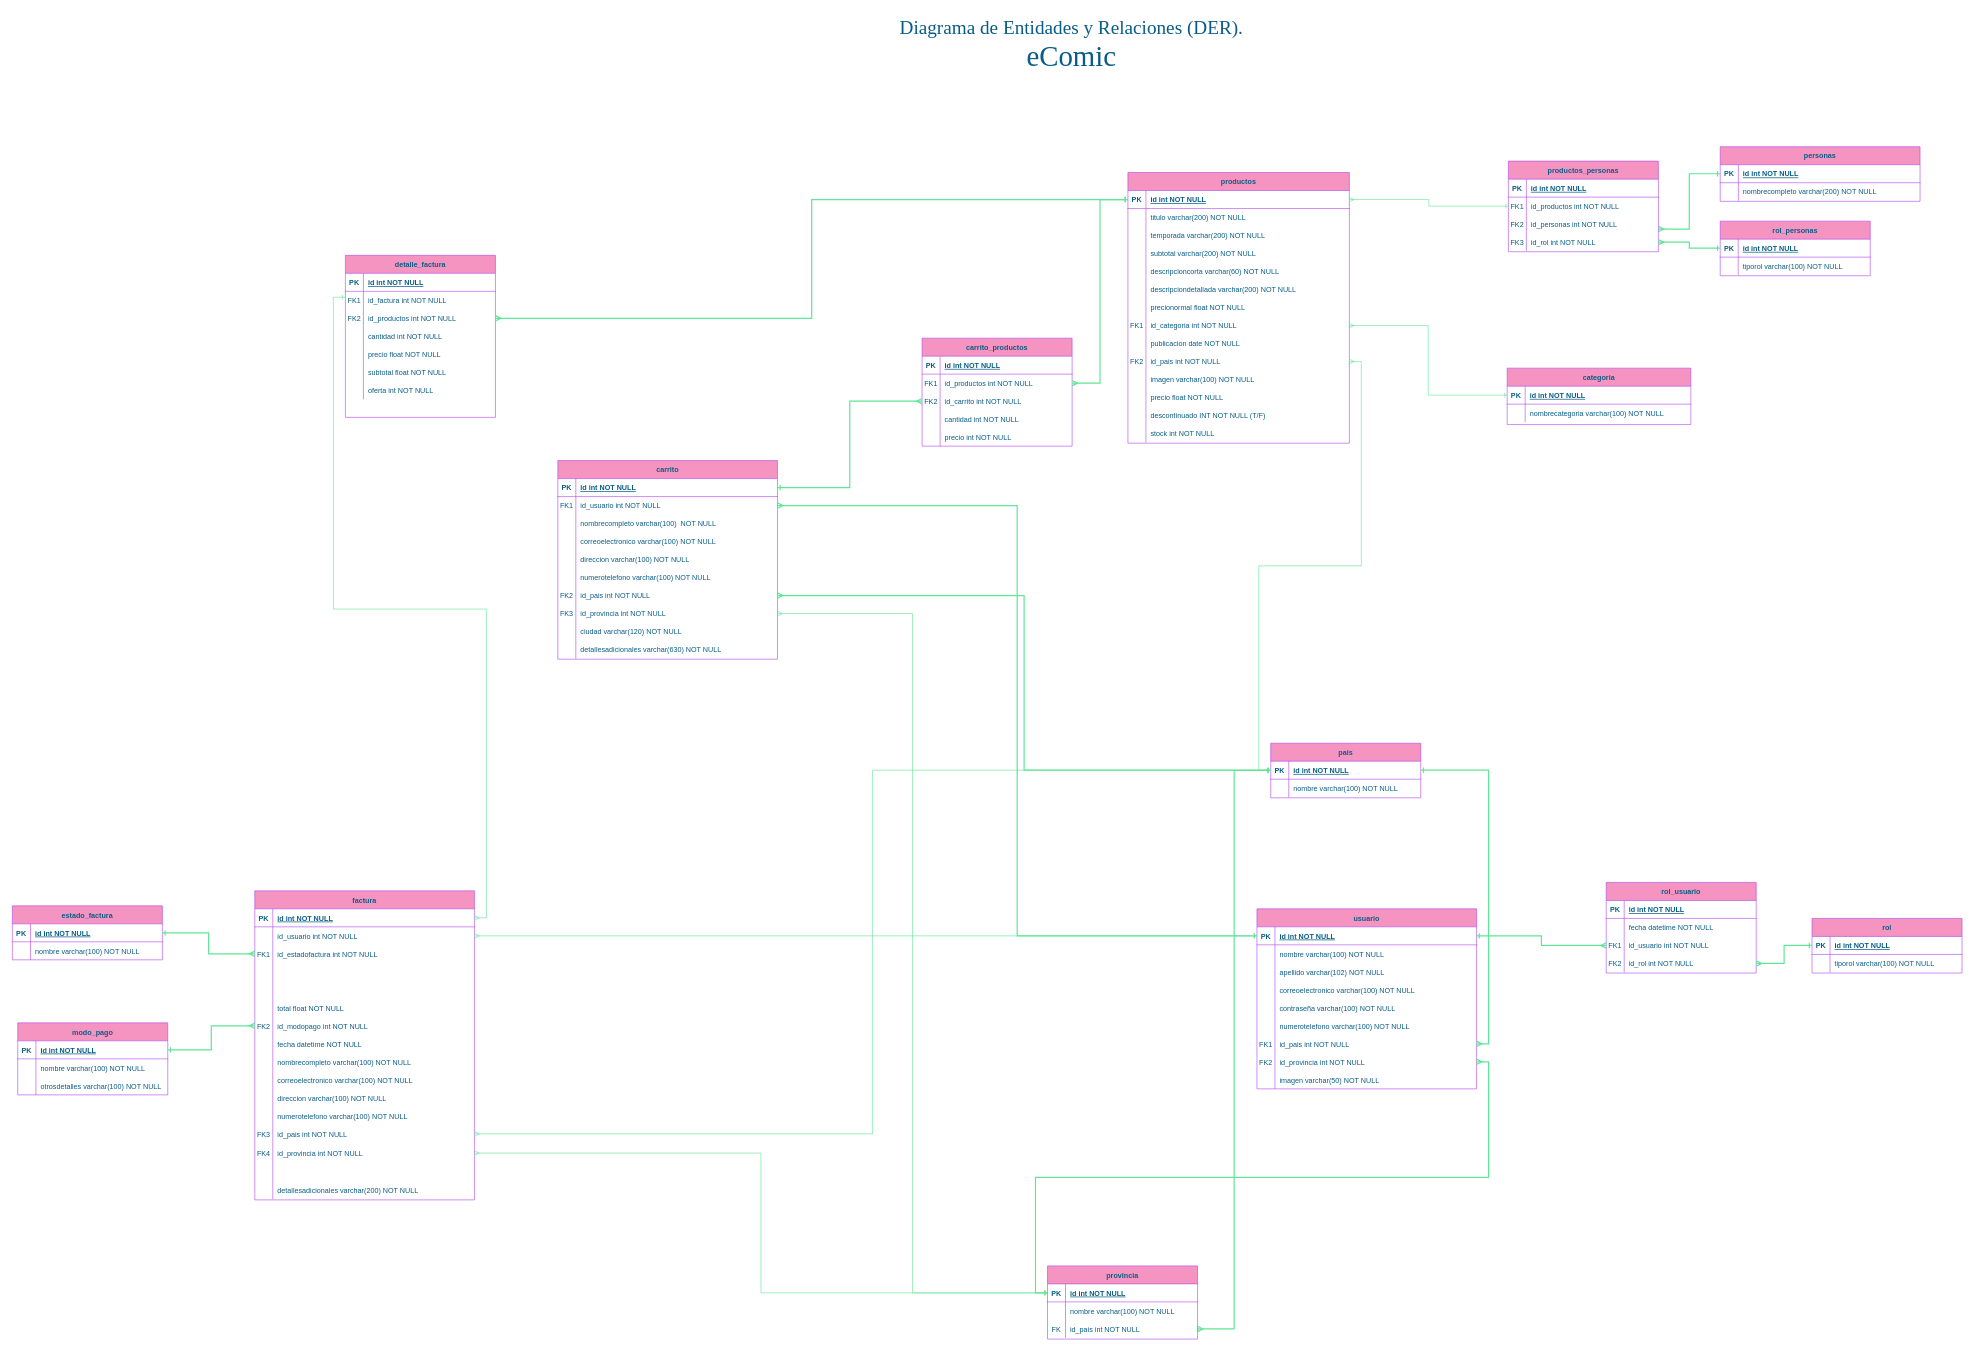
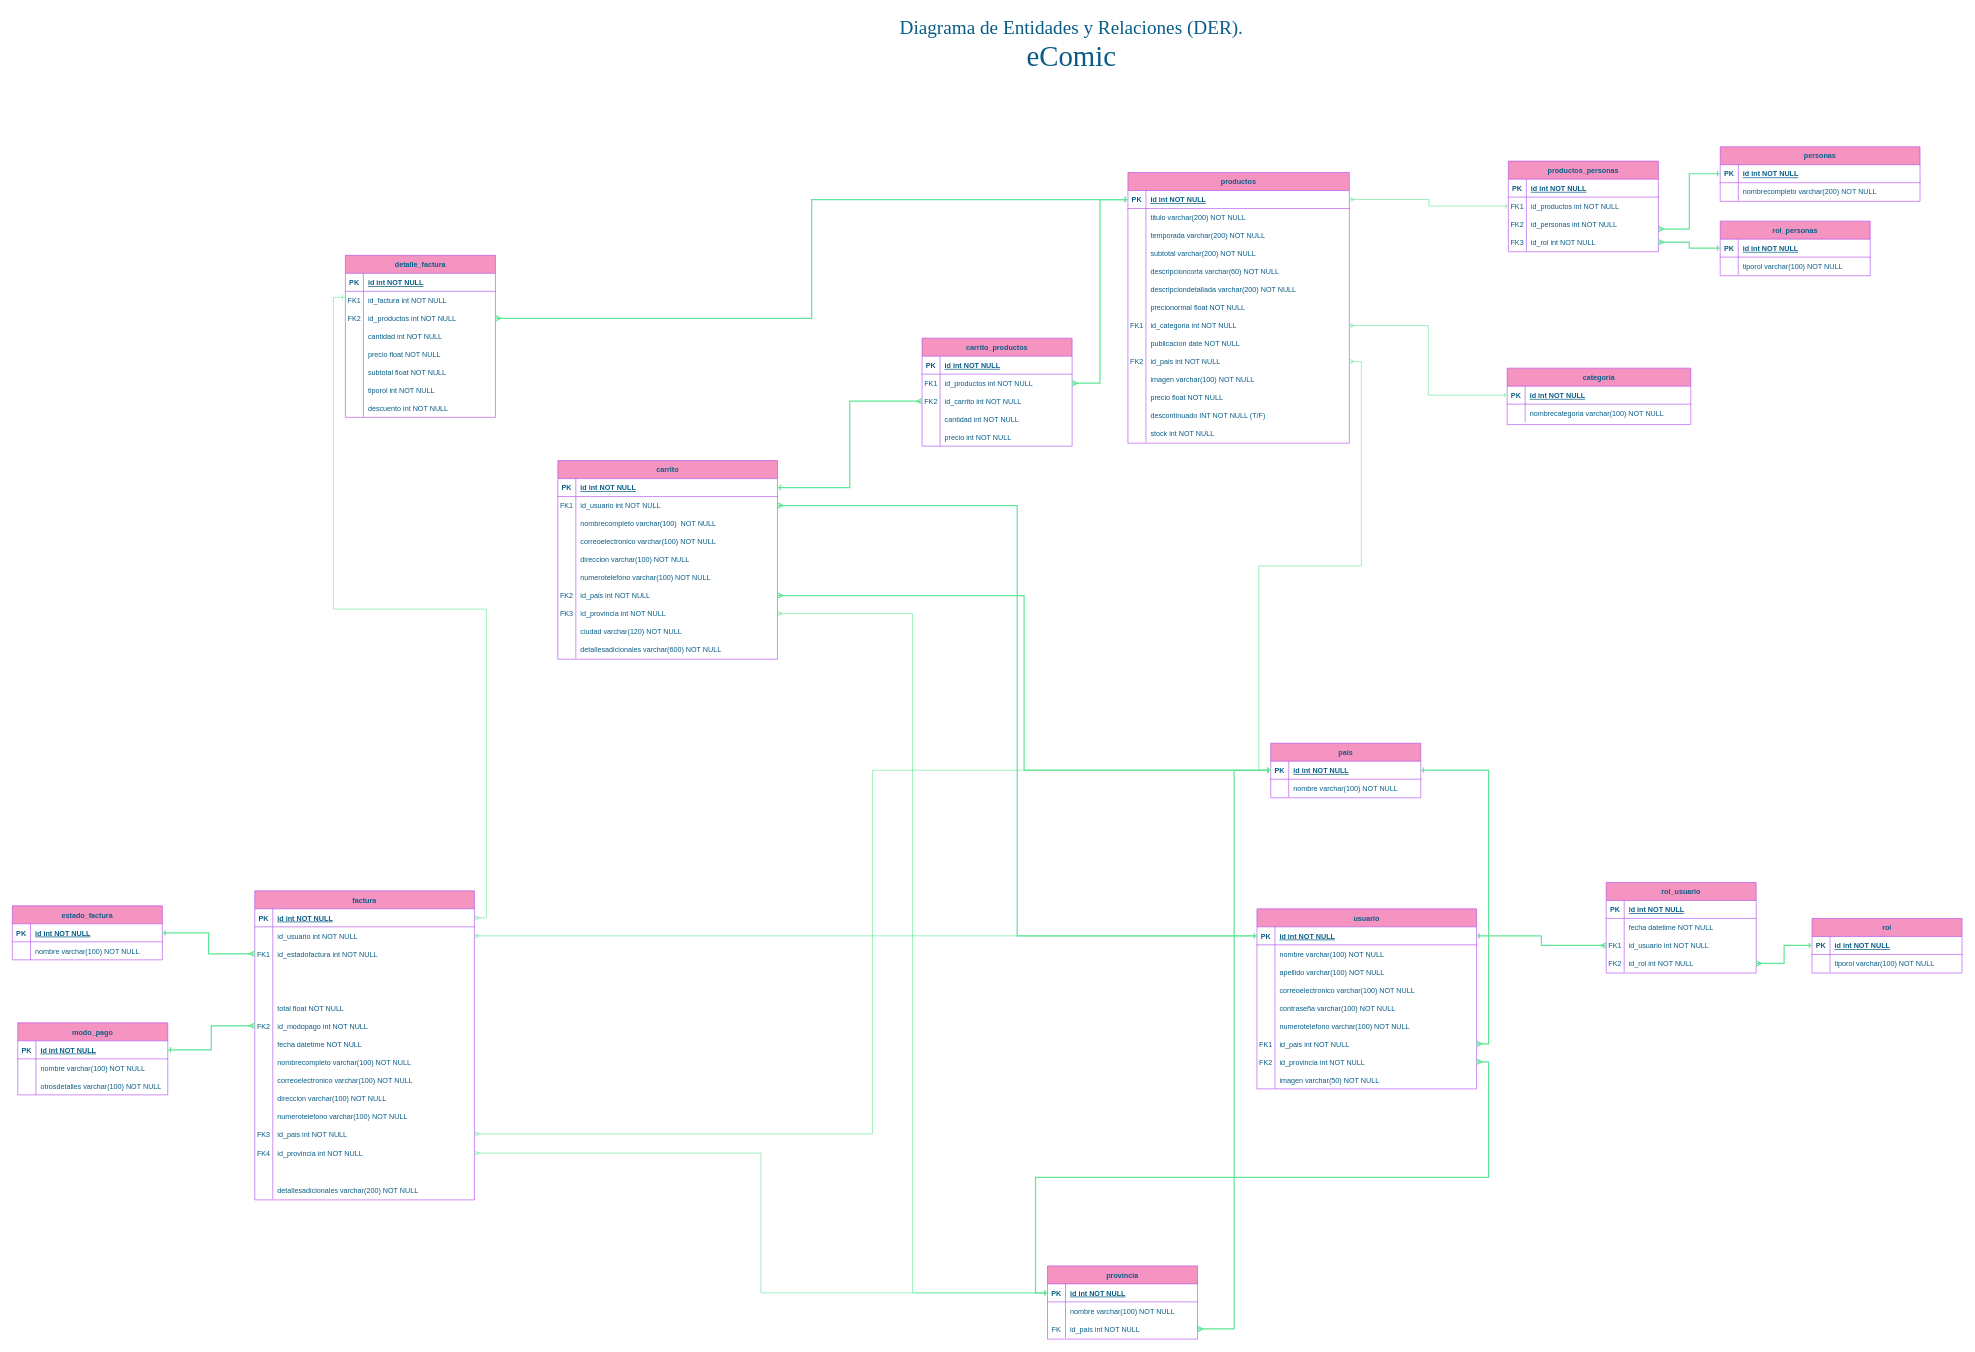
node "oferta int NOT NULL": label "oferta int NOT NULL" -> "tiporol int NOT NULL"
node "descuento int NOT NULL": added
node "detallesadicionales varchar(630) NOT NULL": label "detallesadicionales varchar(630) NOT NULL" -> "detallesadicionales varchar(600) NOT NULL"
node "apellido varchar(102) NOT NULL": label "apellido varchar(102) NOT NULL" -> "apellido varchar(100) NOT NULL"
